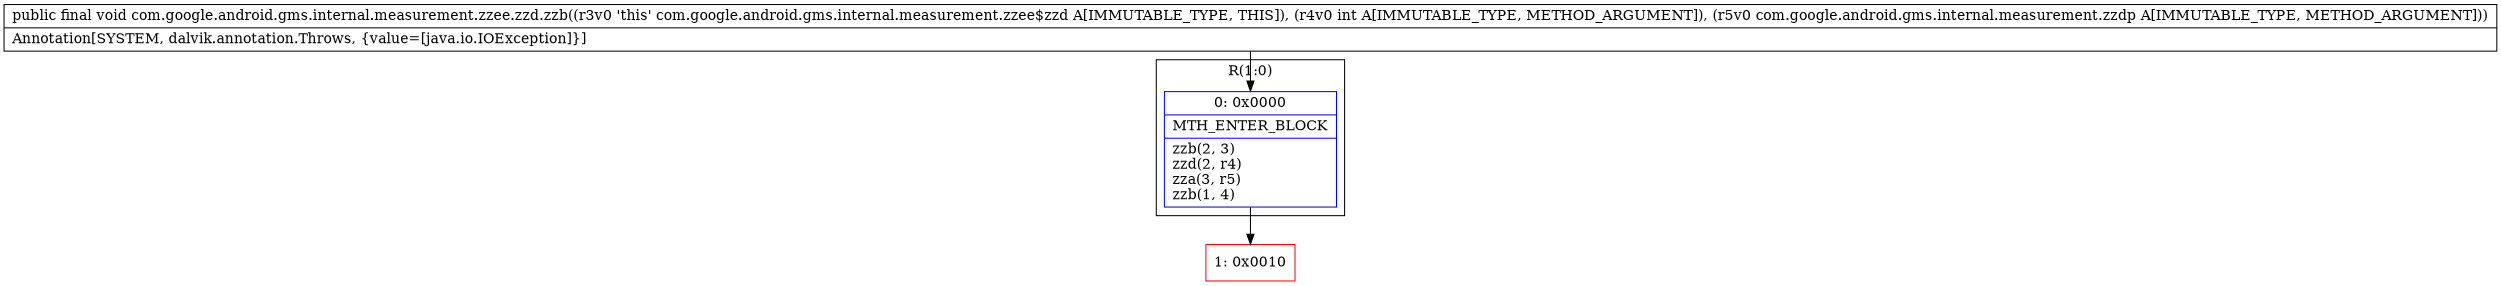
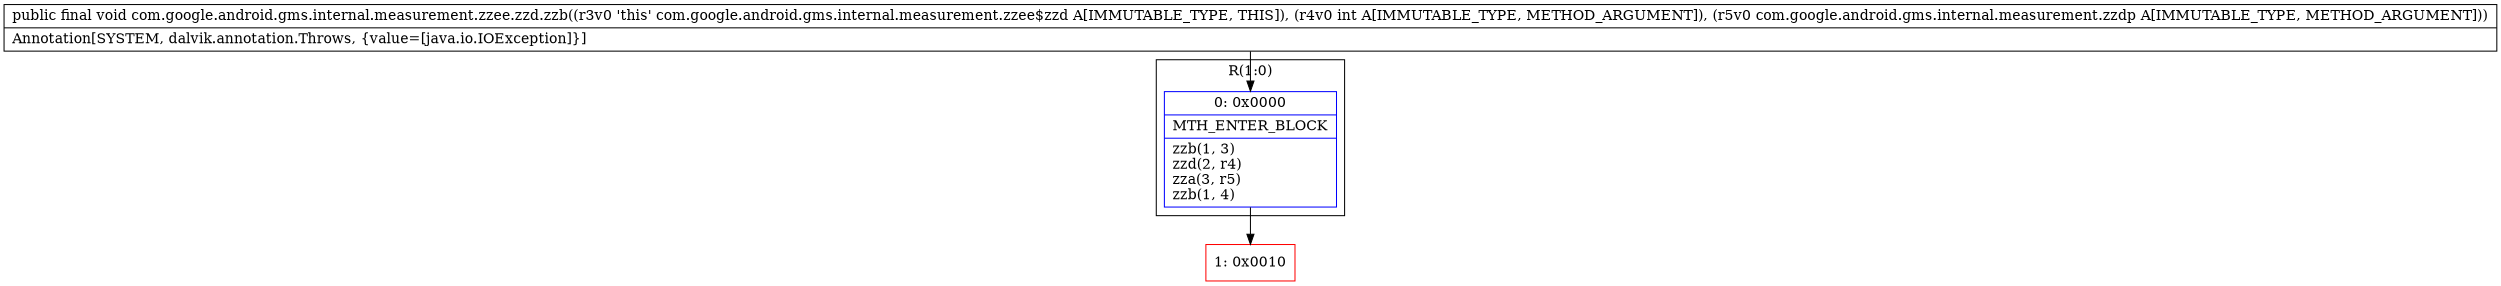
node "0: 0x0000": text "zzb(2, 3)" -> "zzb(1, 3)"
